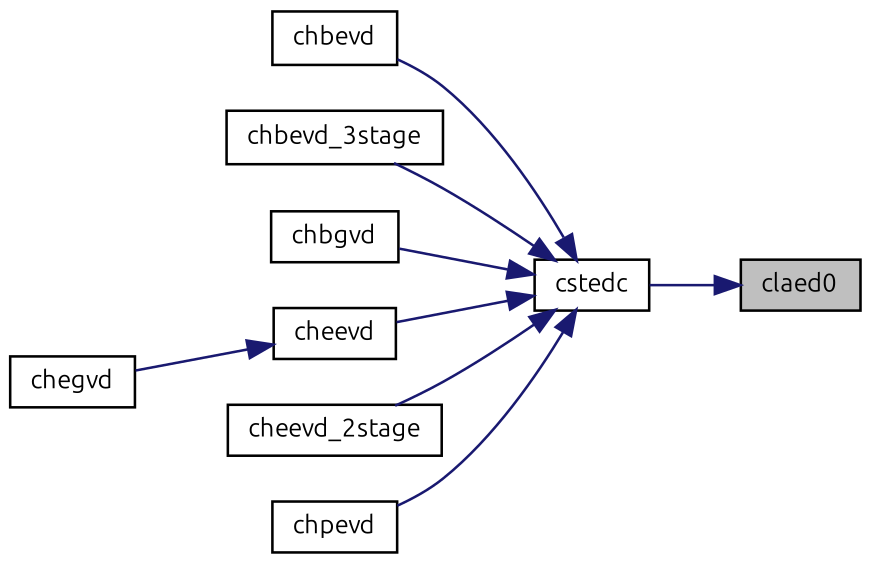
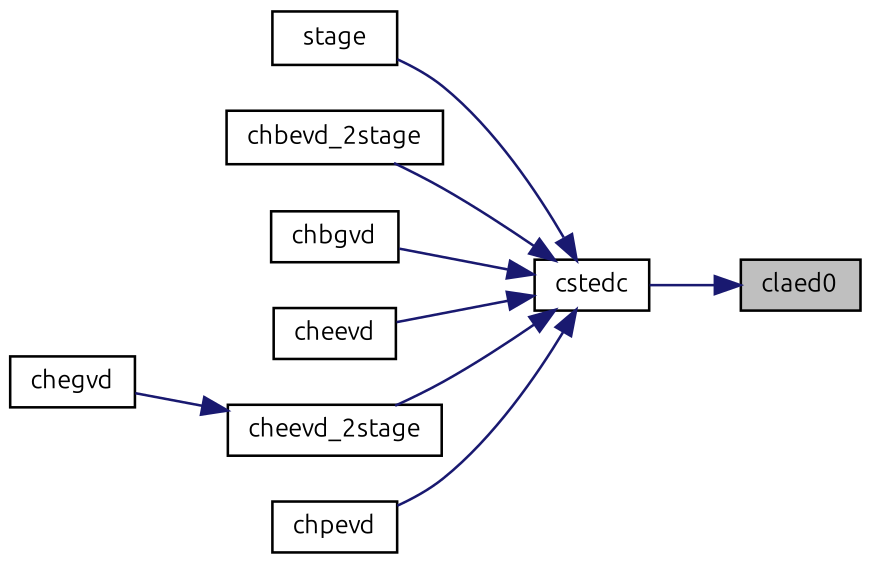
node "chbevd": label "chbevd" -> "stage"
node "chbevd_3stage": label "chbevd_3stage" -> "chbevd_2stage"
edge "chegvd" -> "cheevd": now "chegvd" -> "cheevd_2stage"
